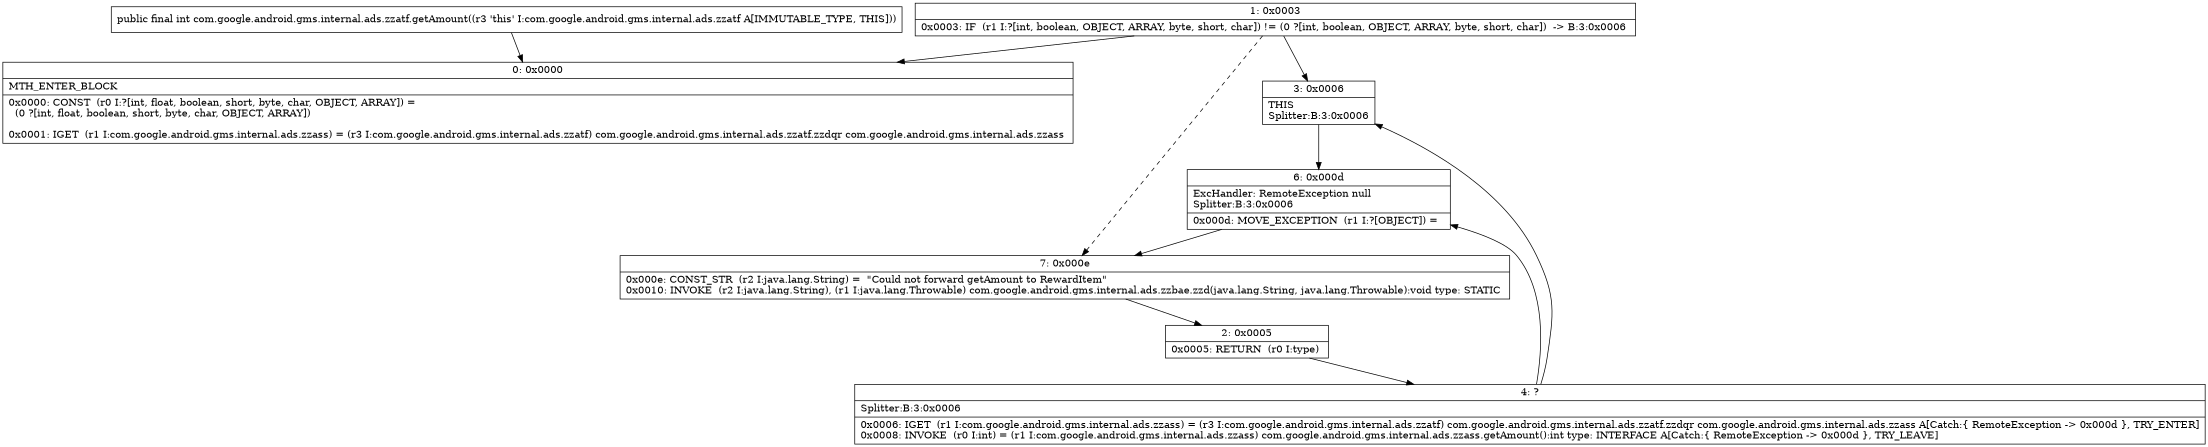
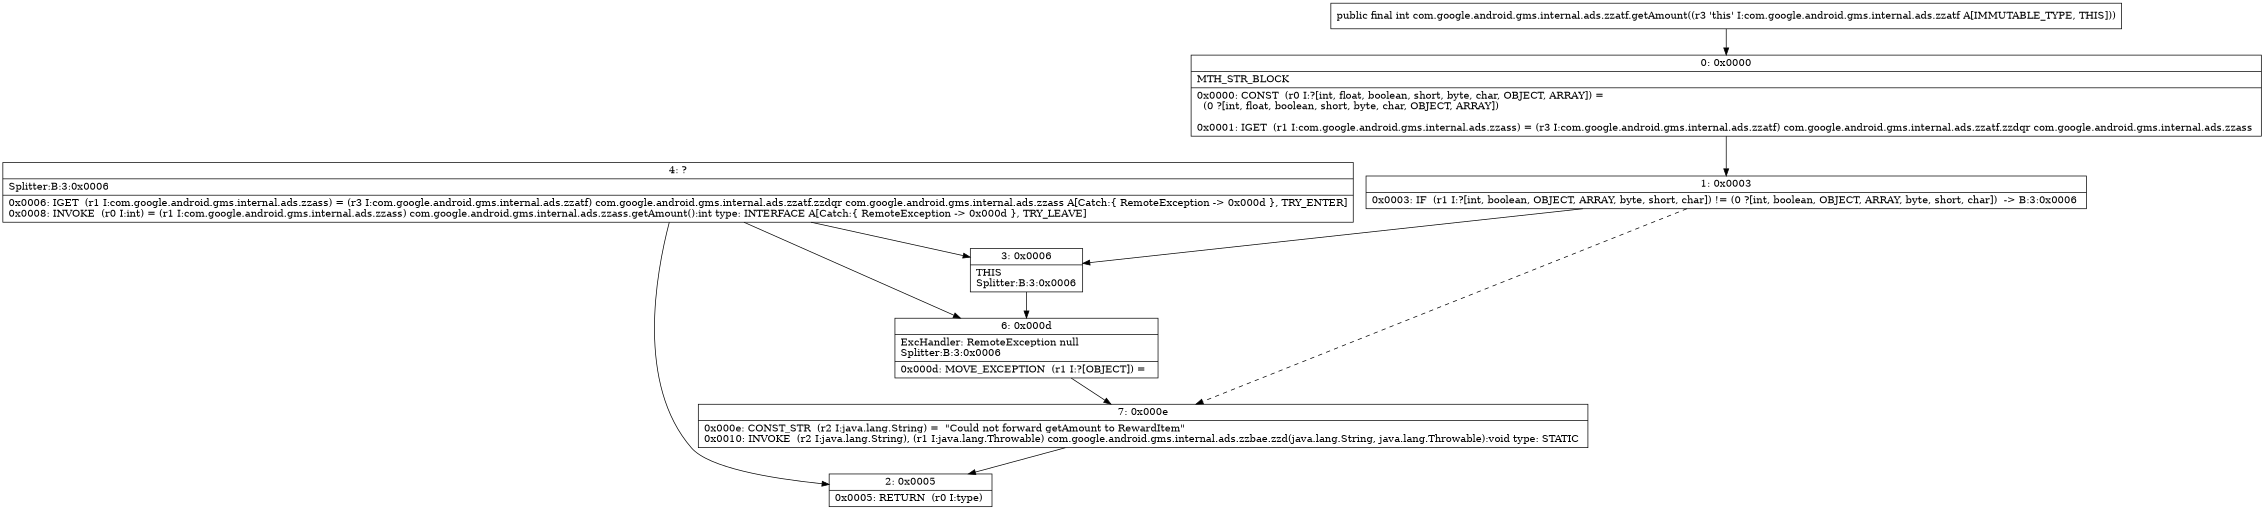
edge "1: 0x0003" -> "0: 0x0000": reversed
node "0: 0x0000": text "MTH_ENTER_BLOCK" -> "MTH_STR_BLOCK"
edge "2: 0x0005" -> "4: ?": reversed
